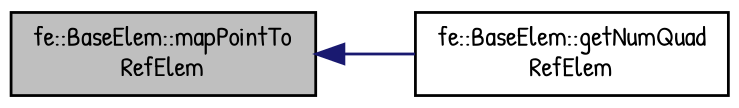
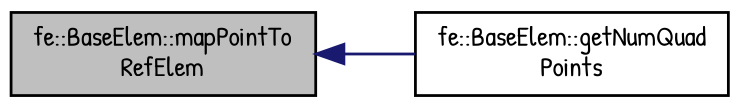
node "fe::BaseElem::getNumQuad RefElem": label "fe::BaseElem::getNumQuad RefElem" -> "fe::BaseElem::getNumQuad Points"
